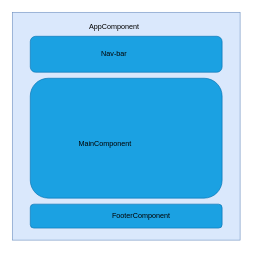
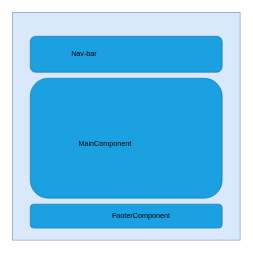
node "AppComponent": removed
node "Nav-bar": moved (114, 54) -> (84, 54)
